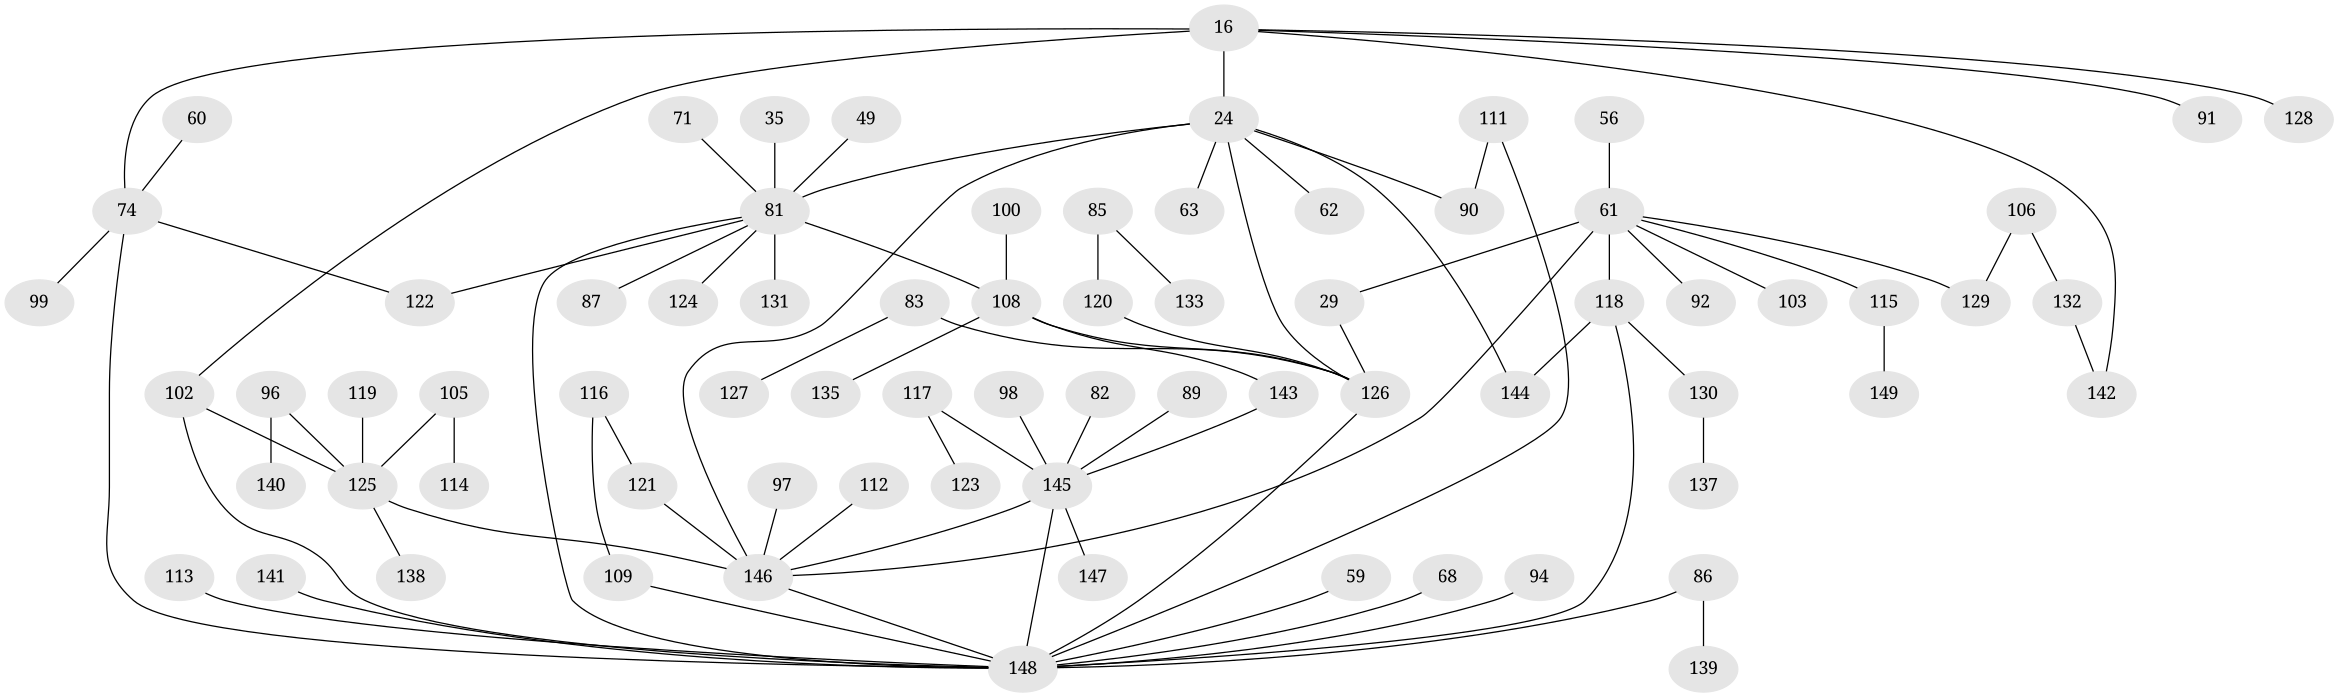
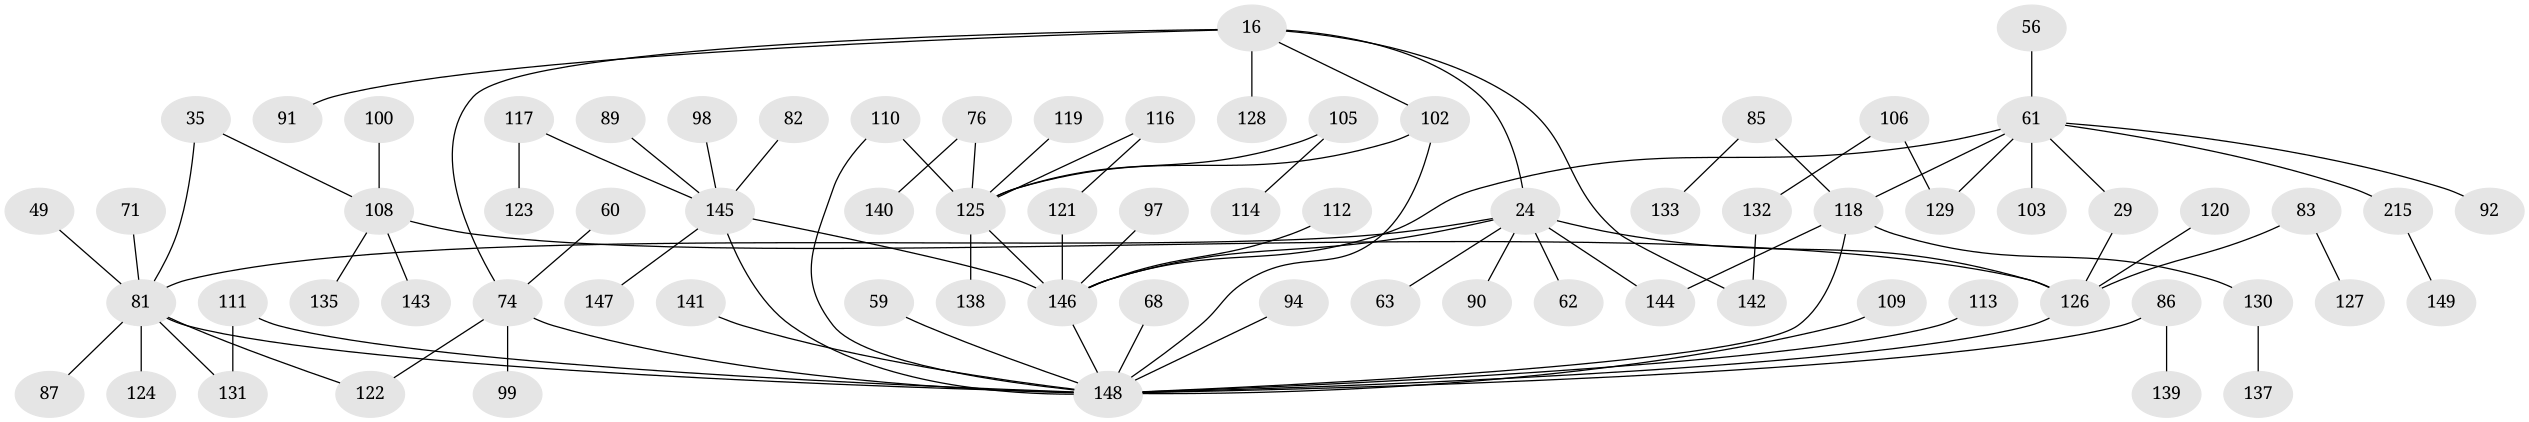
node "110": added
edge "111" -- "90": now "111" -- "131"
edge "81" -- "108": now "35" -- "108"
edge "85" -- "120": now "85" -- "118"
node "115": label "115" -> "215"
node "96": label "96" -> "76"
edge "143" -- "145": removed
edge "116" -- "109": now "116" -- "125"
